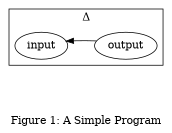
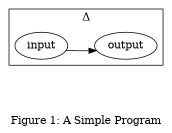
edge "output" -> "input": reversed
